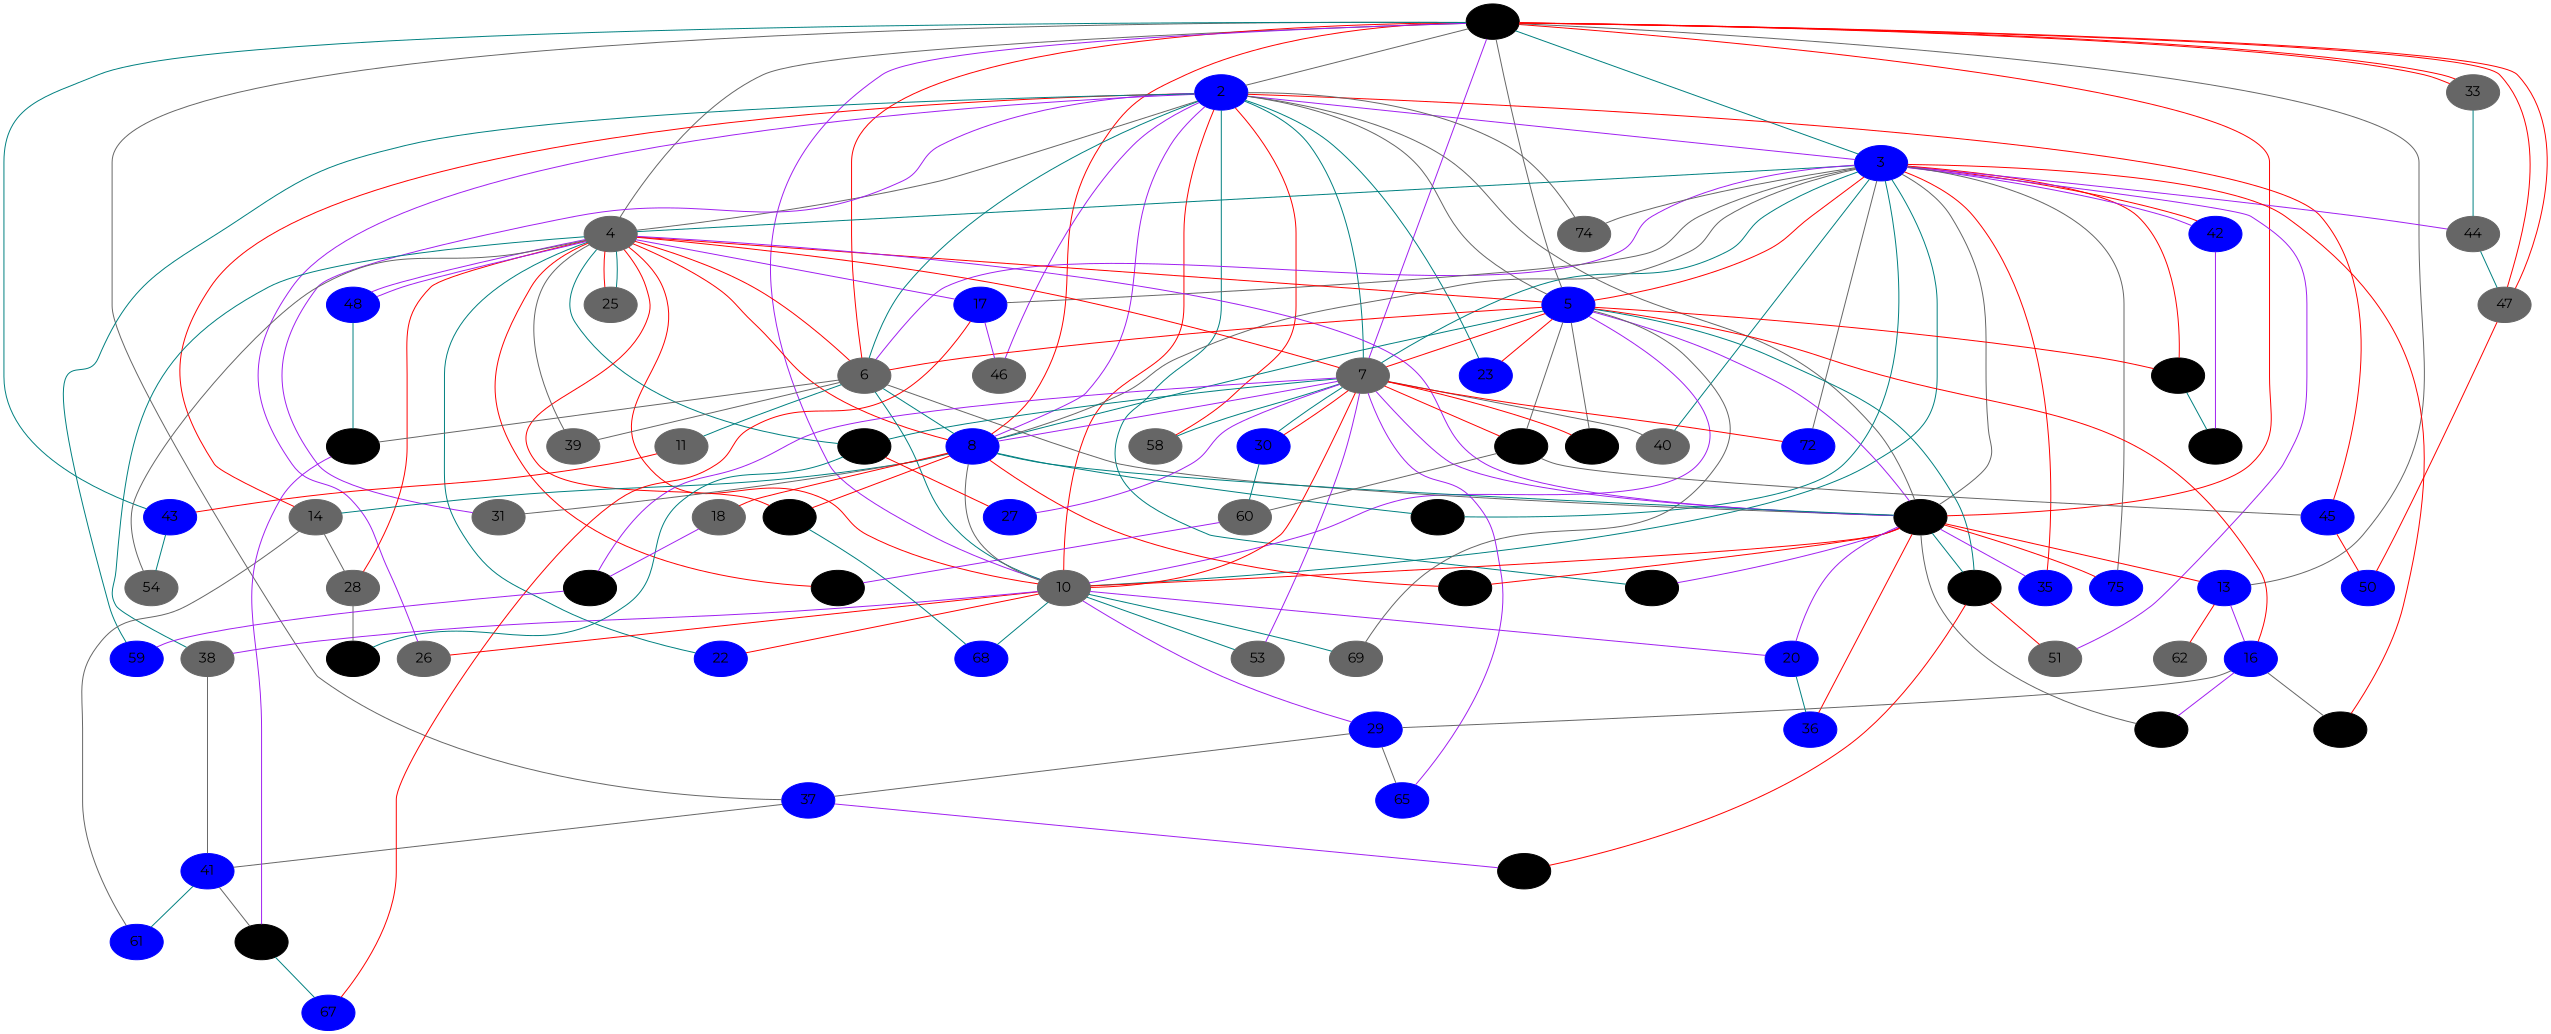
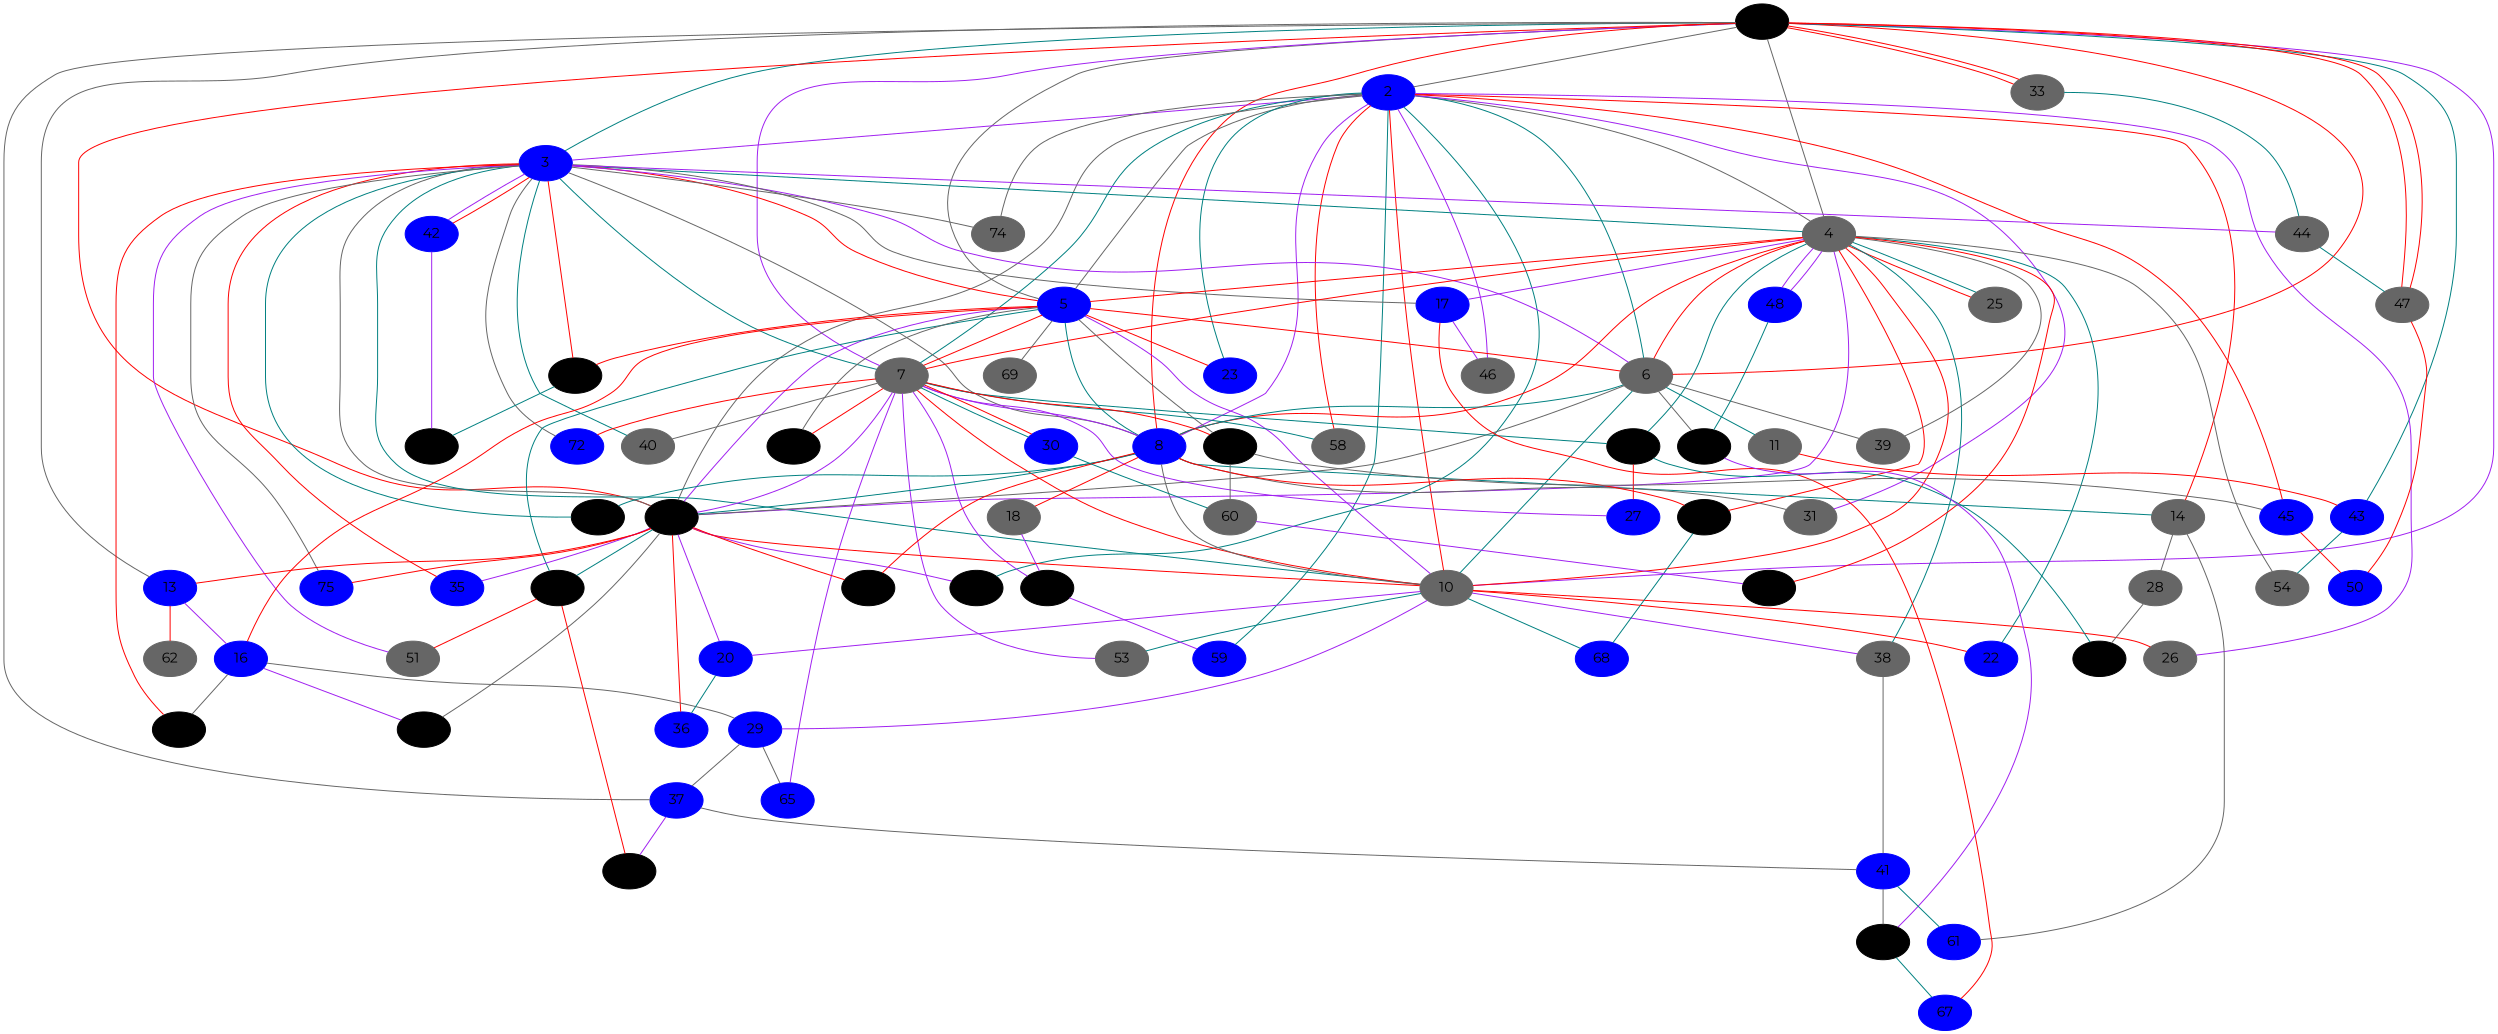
edge "4" -- "28": removed
edge "10" -- "69": removed
